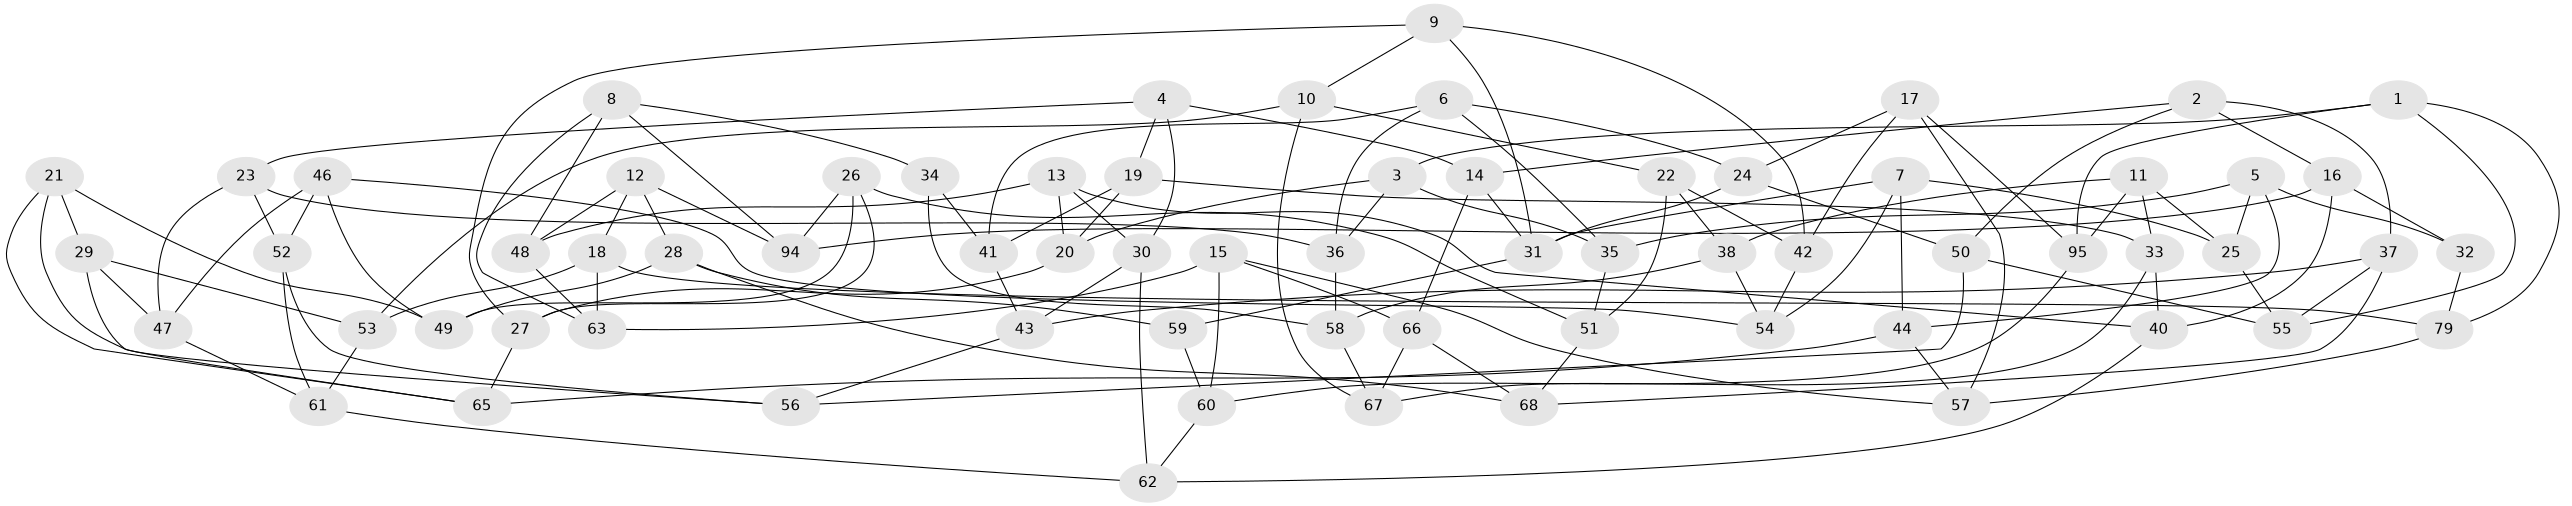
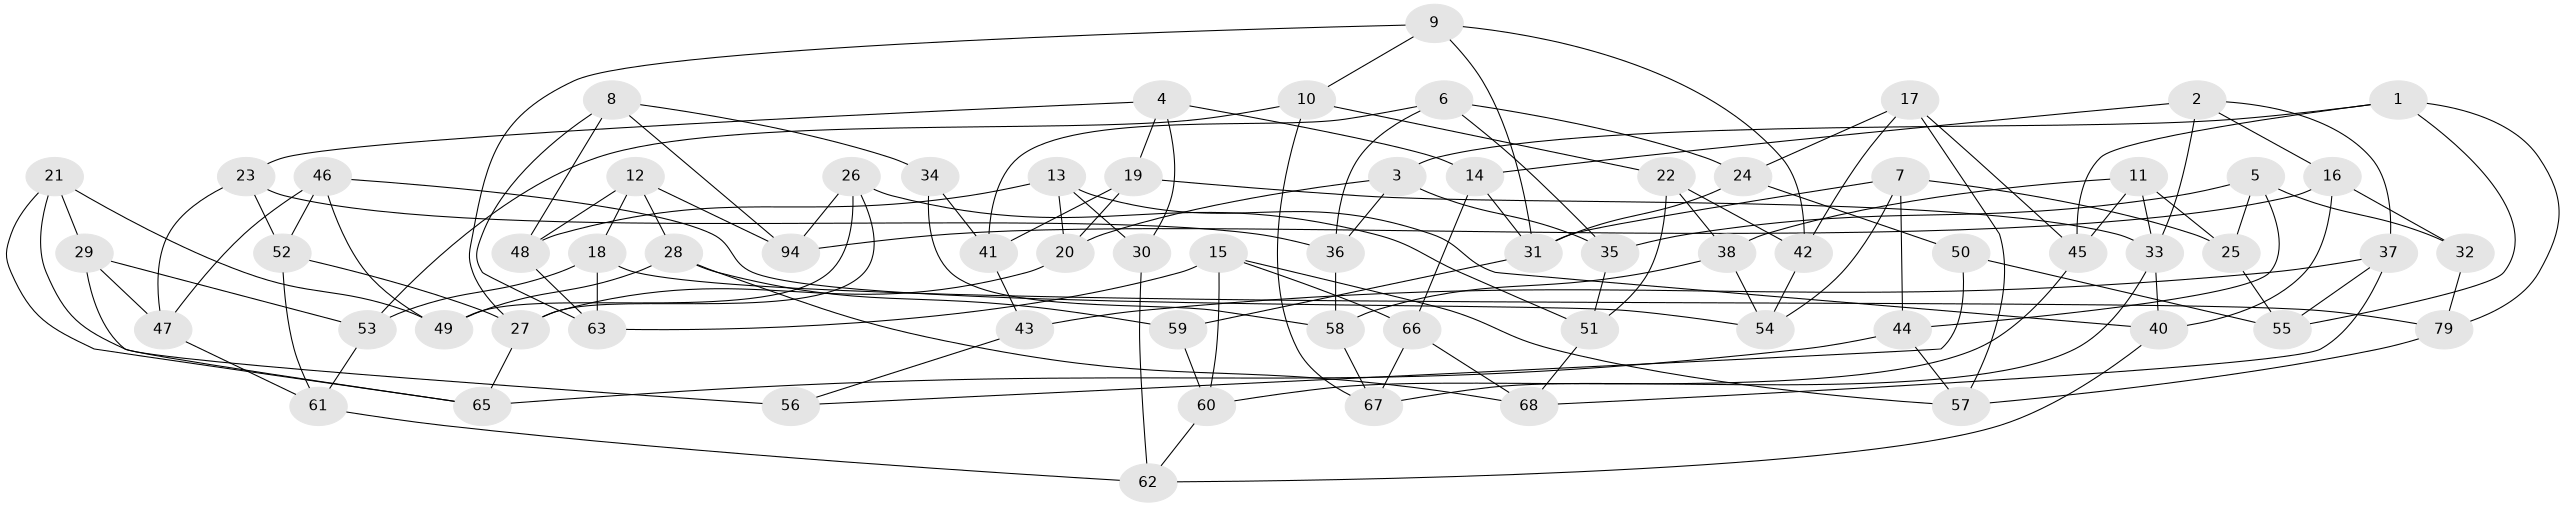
edge "2" -- "50": now "2" -- "33"
node "95": label "95" -> "45"
edge "30" -- "43": removed
edge "52" -- "56": now "52" -- "27"
